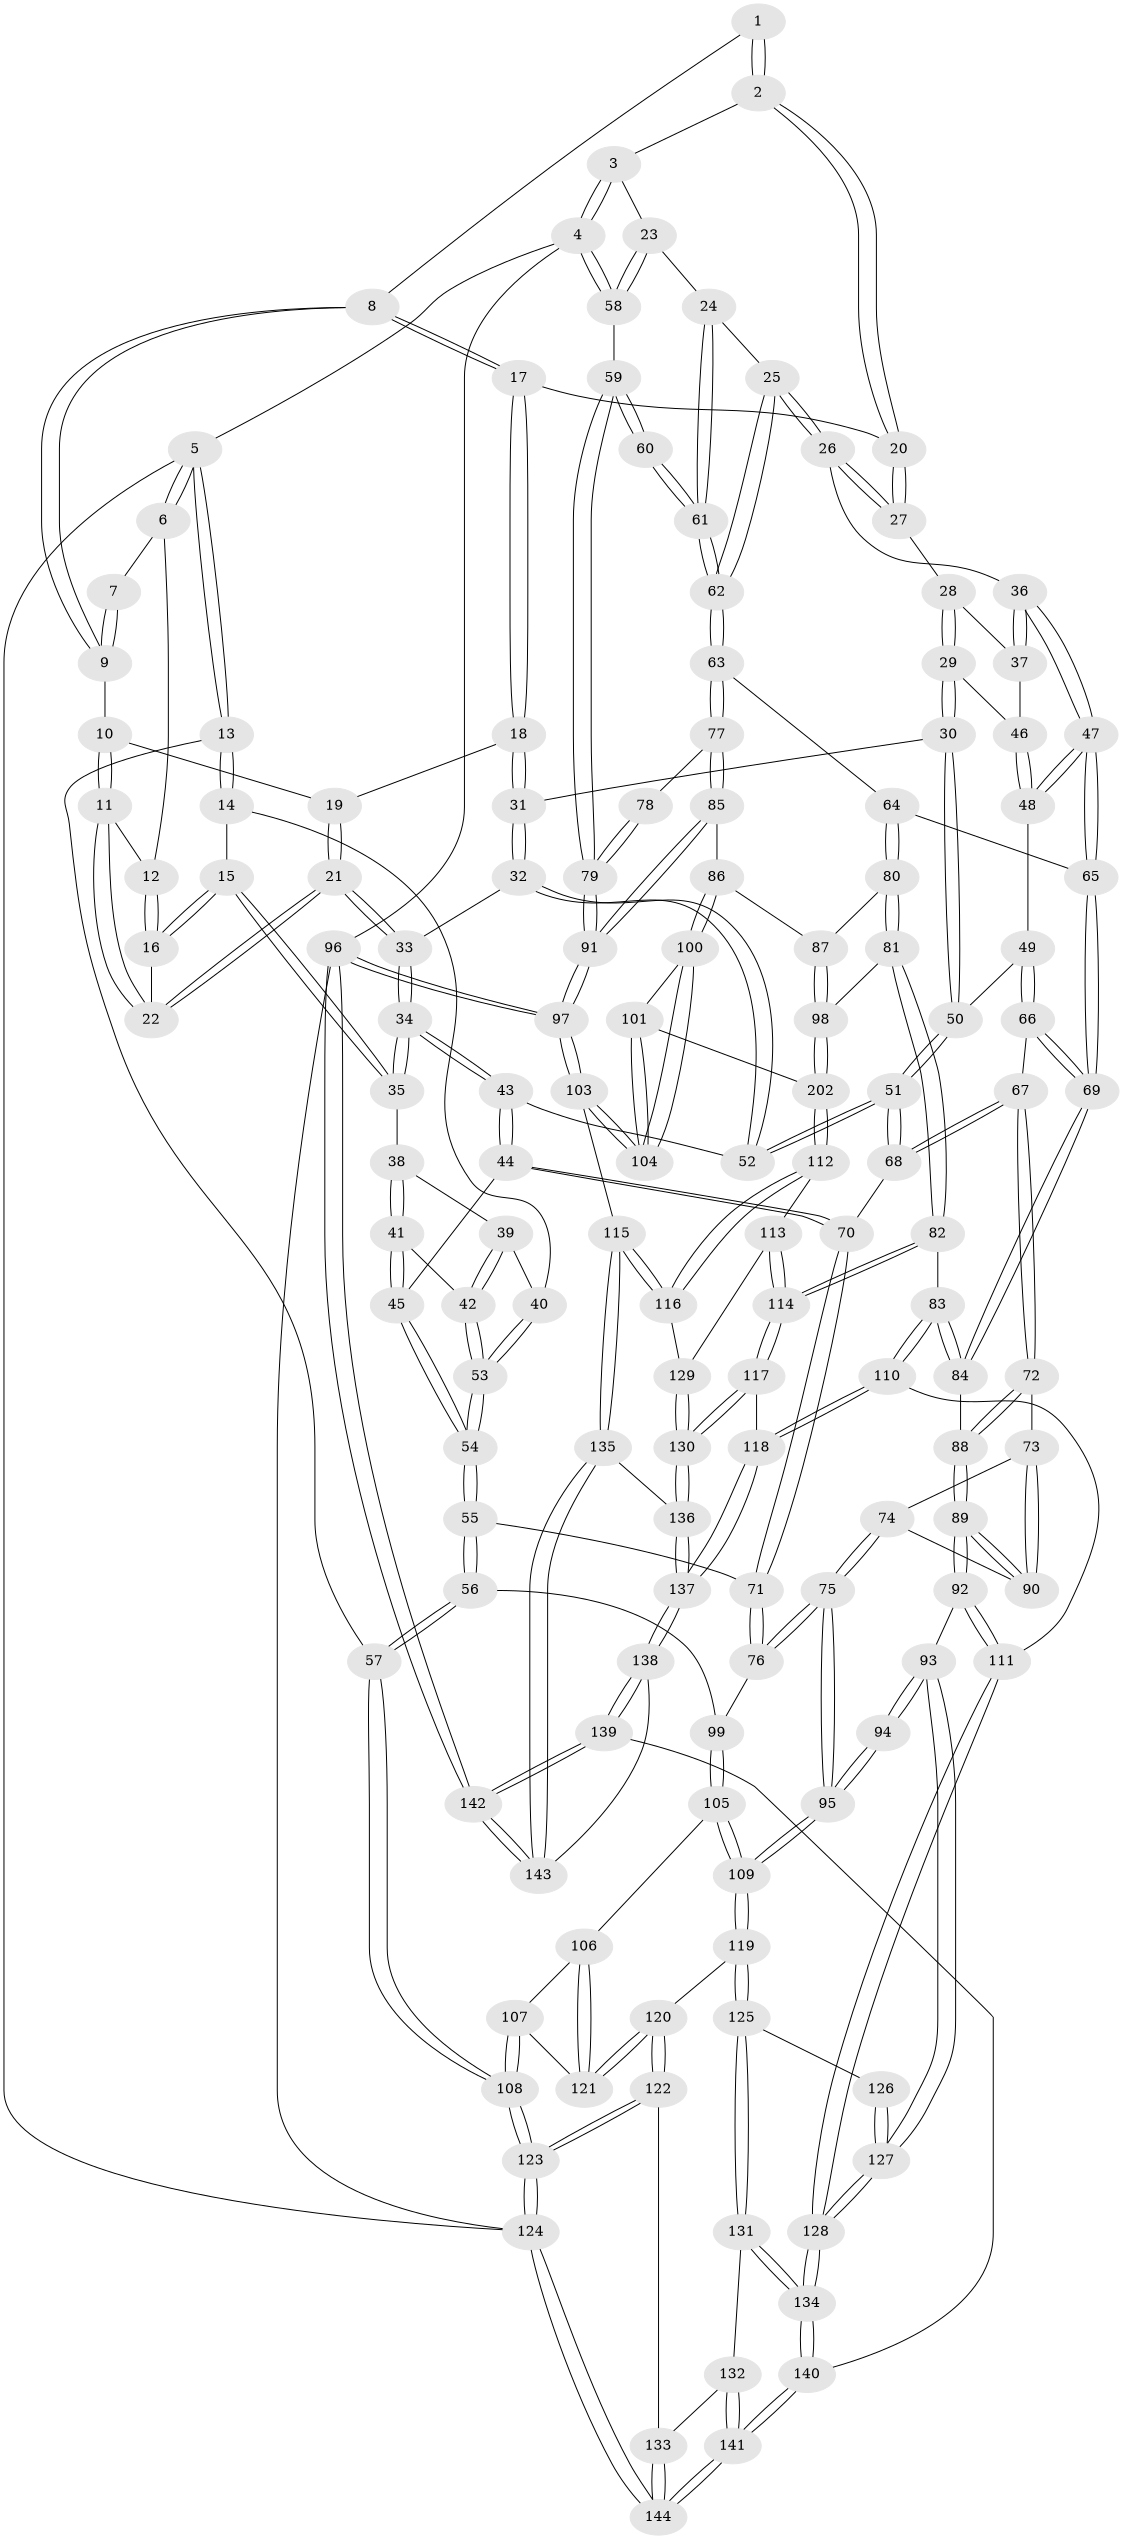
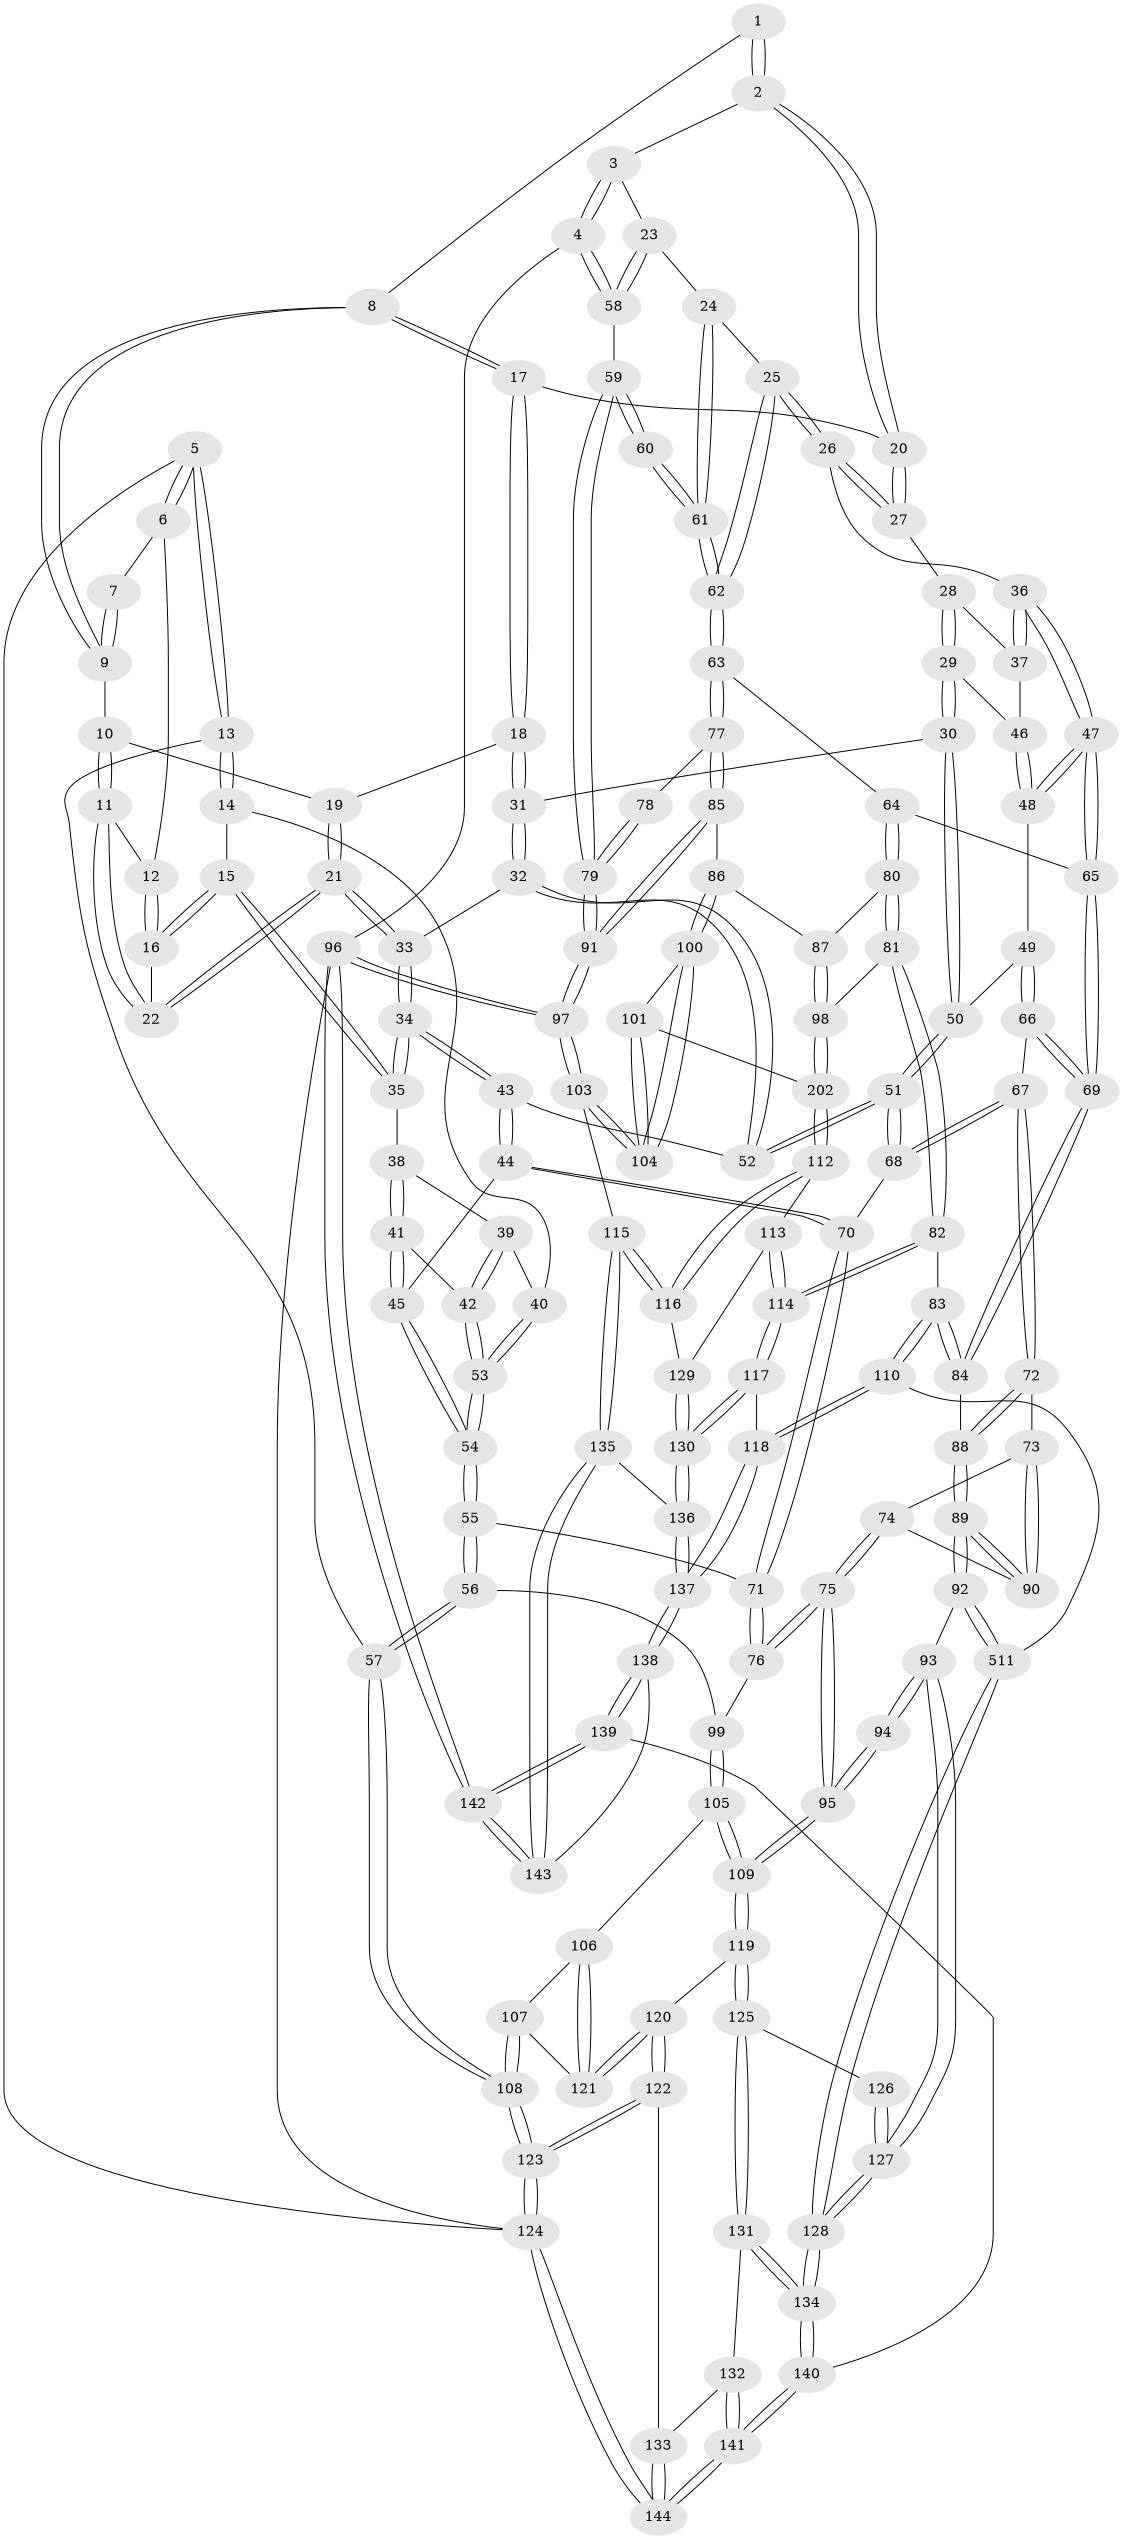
edge "4" -- "5": removed
node "111": label "111" -> "511"
